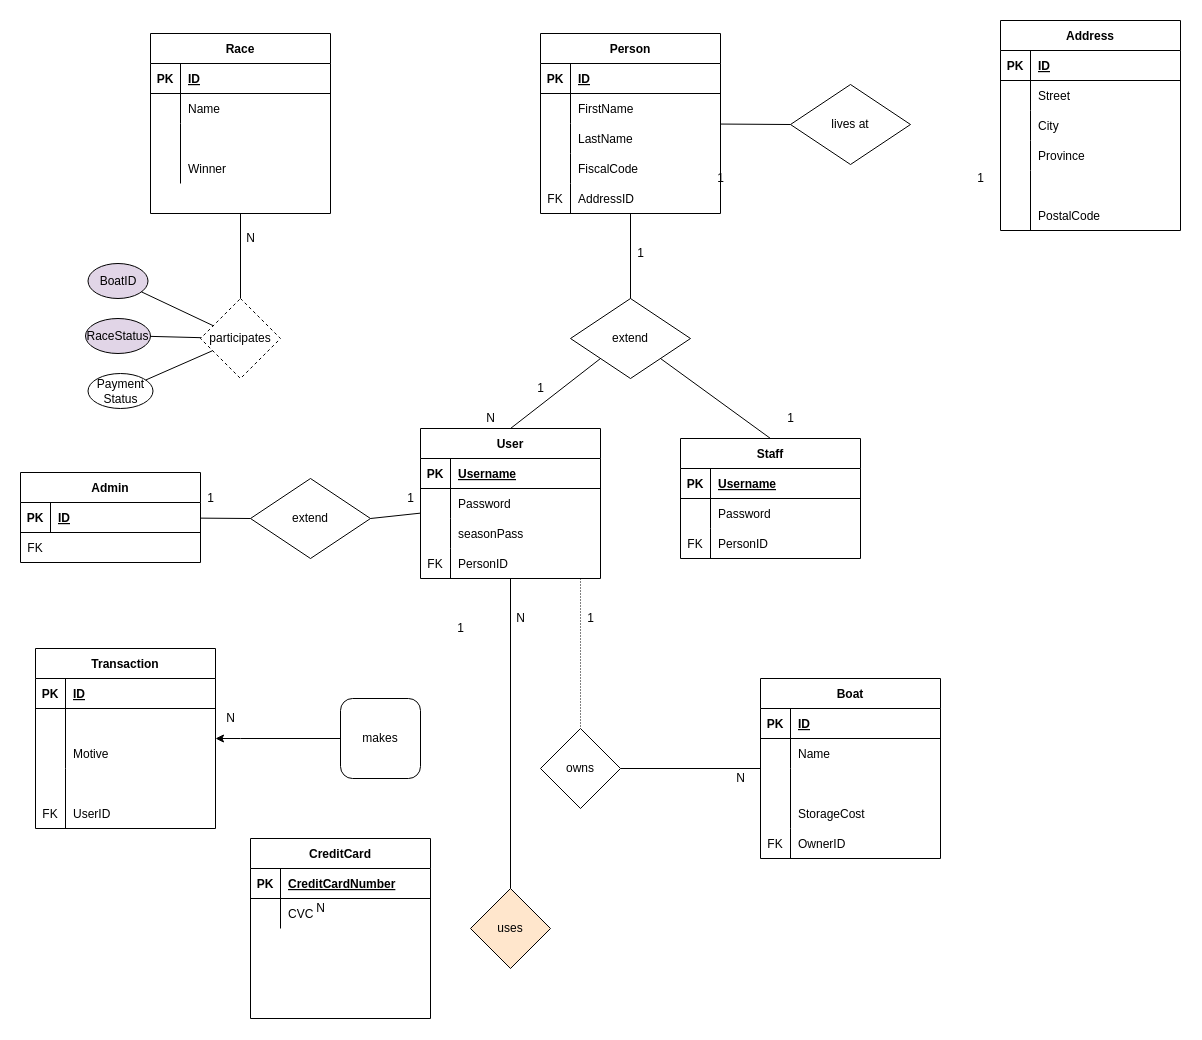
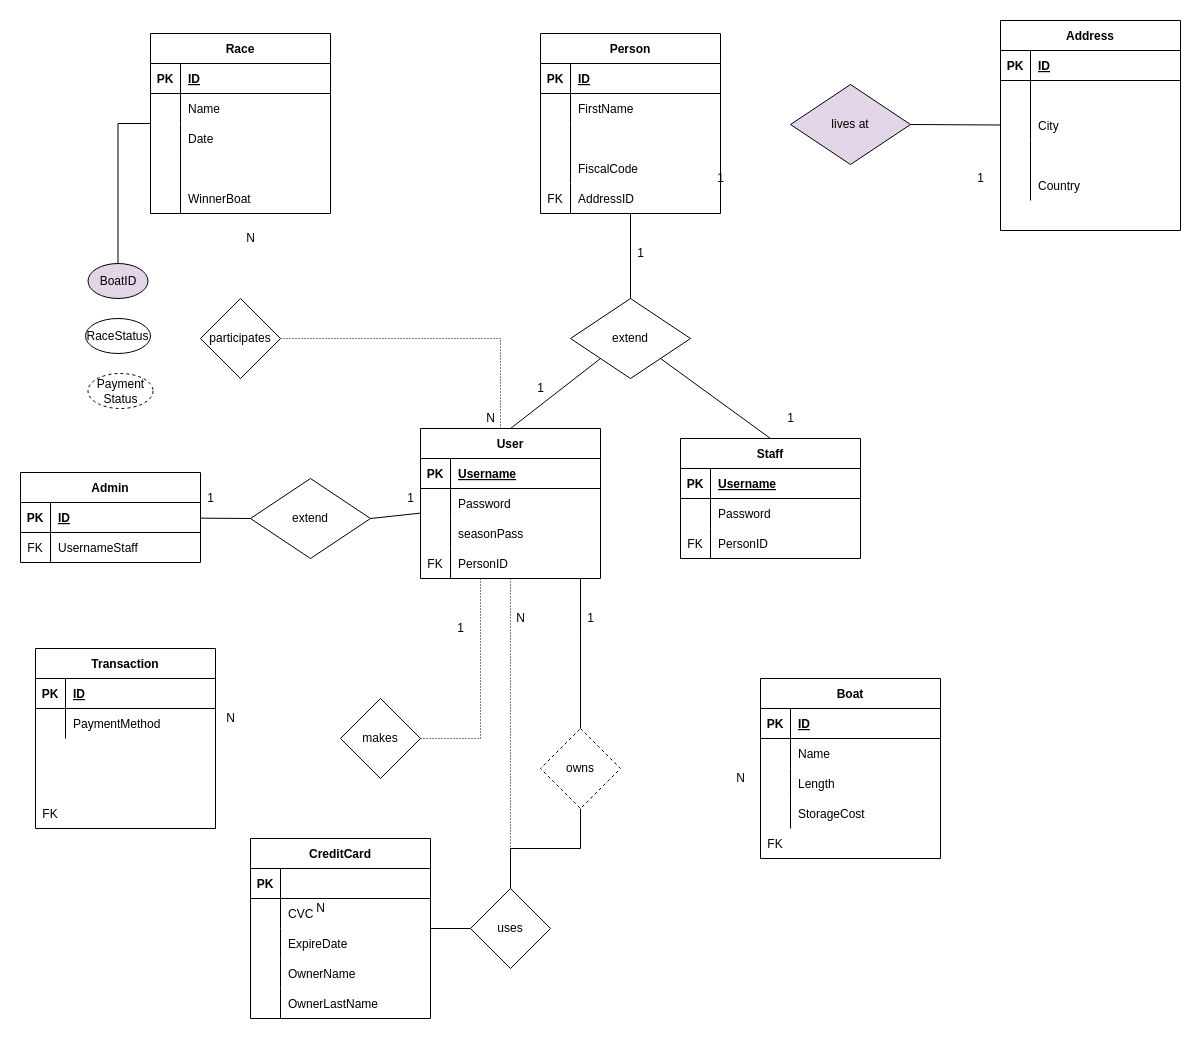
node "Street": removed
edge "Person" -- "lives at": removed
node "lives at": fillcolor #ffffff -> #e1d5e7
edge "lives at" -- "Address": added
node "Date": added
node "LastName": removed
node "Province": removed
node "Winner": removed
node "Country": added
node "WinnerBoat": added
node "PostalCode": removed
edge "Race" -- "participates": now "Race" -- "BoatID"
edge "BoatID" -- "participates": removed
node "RaceStatus": fillcolor #e1d5e7 -> #ffffff
edge "RaceStatus" -- "participates": removed
node "participates": style dashed -> solid
edge "participates" -- "User": added
edge "participates" -- "Payment Status": removed
node "Payment Status": style solid -> dashed
node "UsernameStaff": added
edge "User" -- "owns": style dashed -> solid
edge "User" -- "uses": style solid -> dashed
node "PaymentMethod": added
edge "makes" -> "Transaction": removed
node "makes": shape rounded rectangle -> diamond
edge "User" -- "makes": added
node "Motive": removed
node "owns": style solid -> dashed
edge "owns" -- "Boat": now "owns" -- "uses"
node "Length": added
node "UserID": removed
node "OwnerID": removed
node "CreditCardNumber": removed
edge "CreditCard" -- "uses": added
node "uses": fillcolor #ffe6cc -> #ffffff
node "ExpireDate": added
node "OwnerName": added
node "OwnerLastName": added
